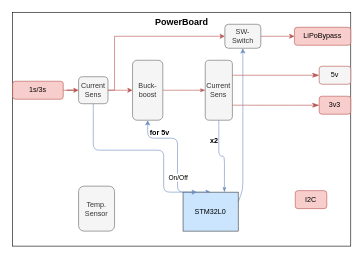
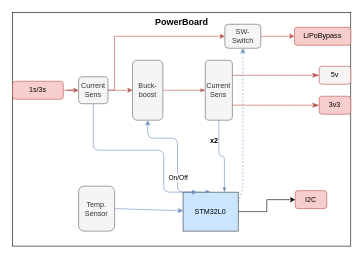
edge "STM32L0" -> "SW-Switch": style solid -> dashed
node "for 5v": removed
edge "Temp. Sensor" -> "STM32L0": added
edge "STM32L0" -> "I2C": added
